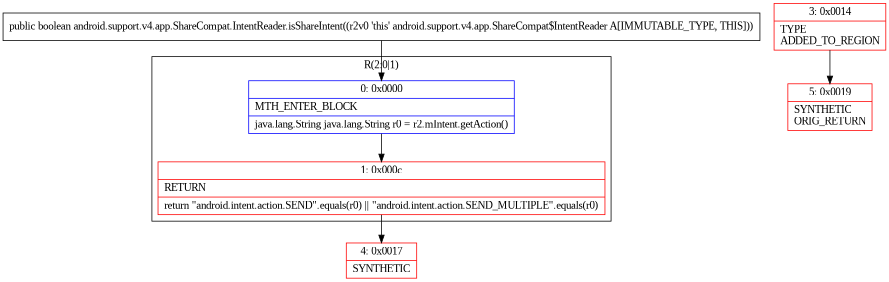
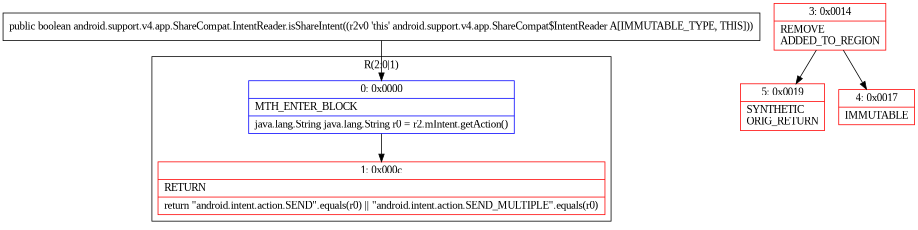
node "3: 0x0014": text "TYPE" -> "REMOVE"
edge "1: 0x000c" -> "4: 0x0017": now "3: 0x0014" -> "4: 0x0017"
node "4: 0x0017": text "SYNTHETIC" -> "IMMUTABLE"
